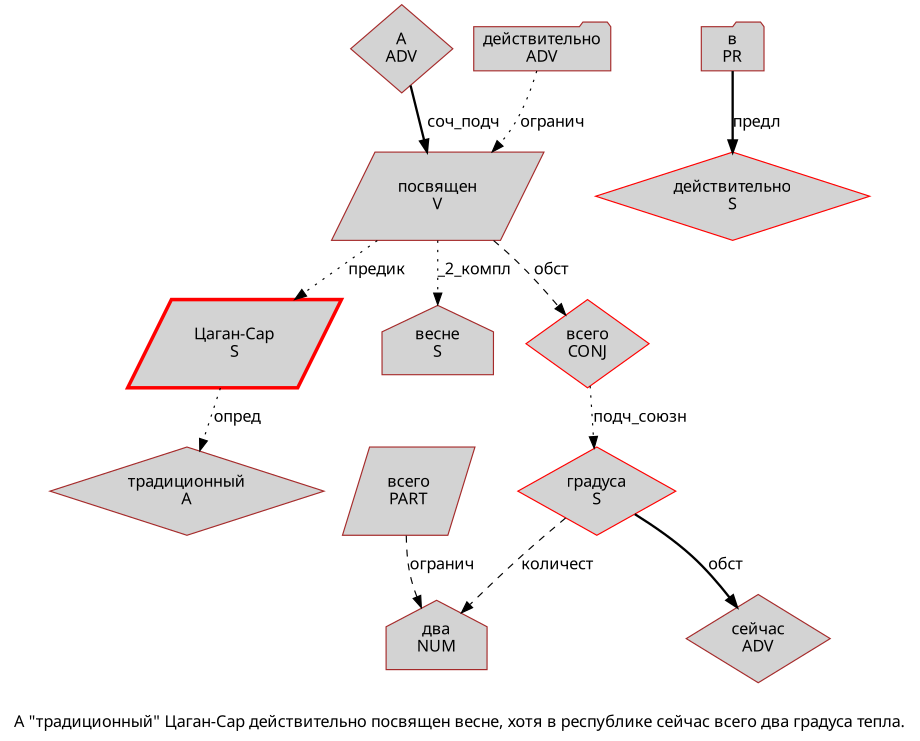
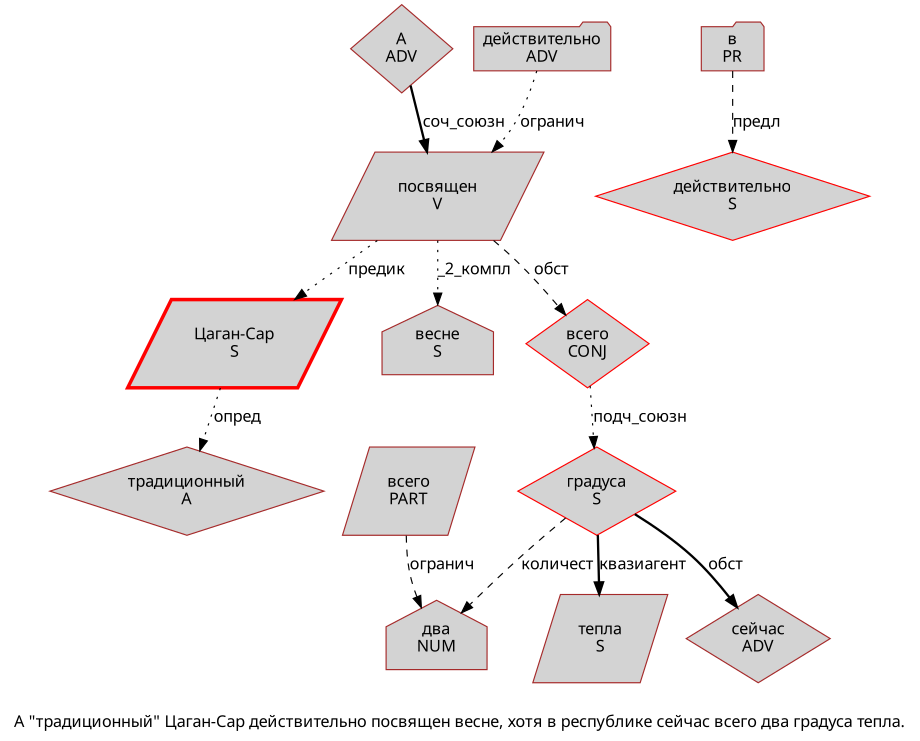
edge "в PR" -> "действительно S": style bold -> dashed
edge "А ADV" -> "посвящен V": label "соч_подч" -> "соч_союзн"
node "тепла S": added
